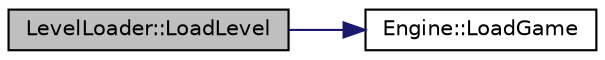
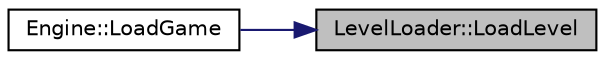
edge "LevelLoader::LoadLevel" -> "Engine::LoadGame": reversed
